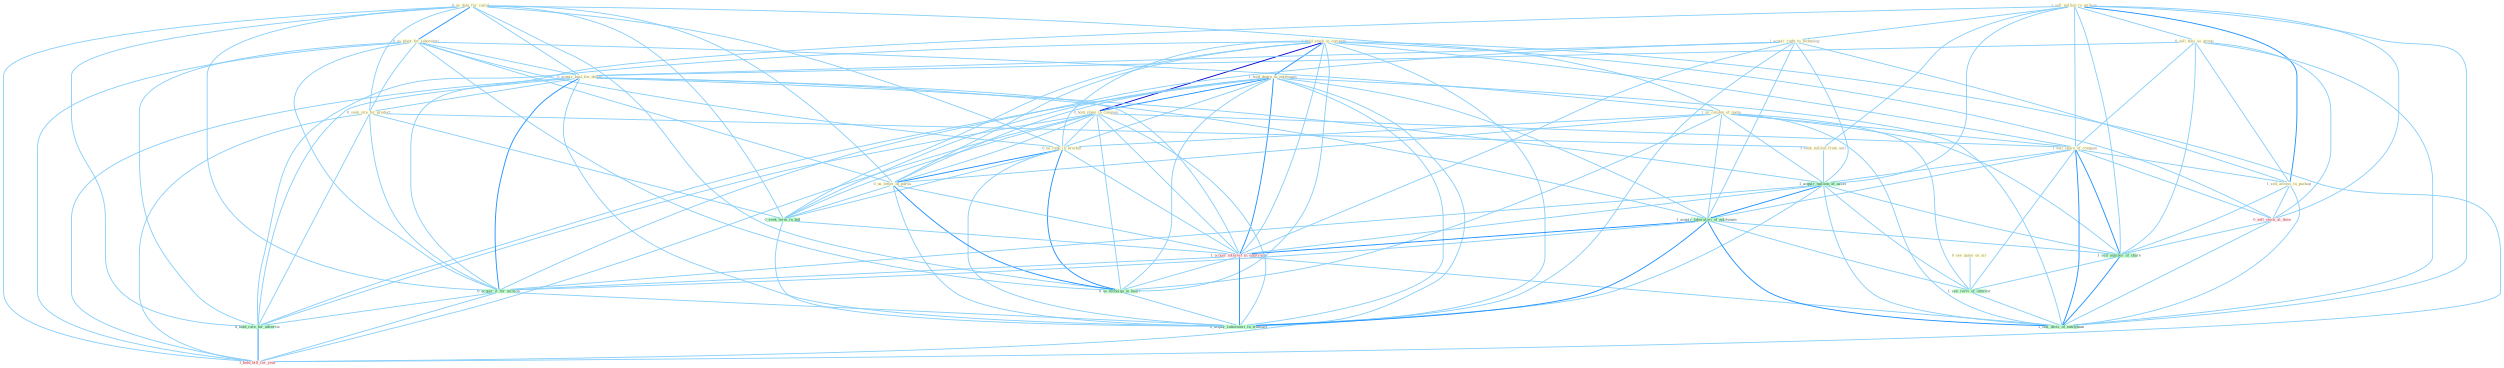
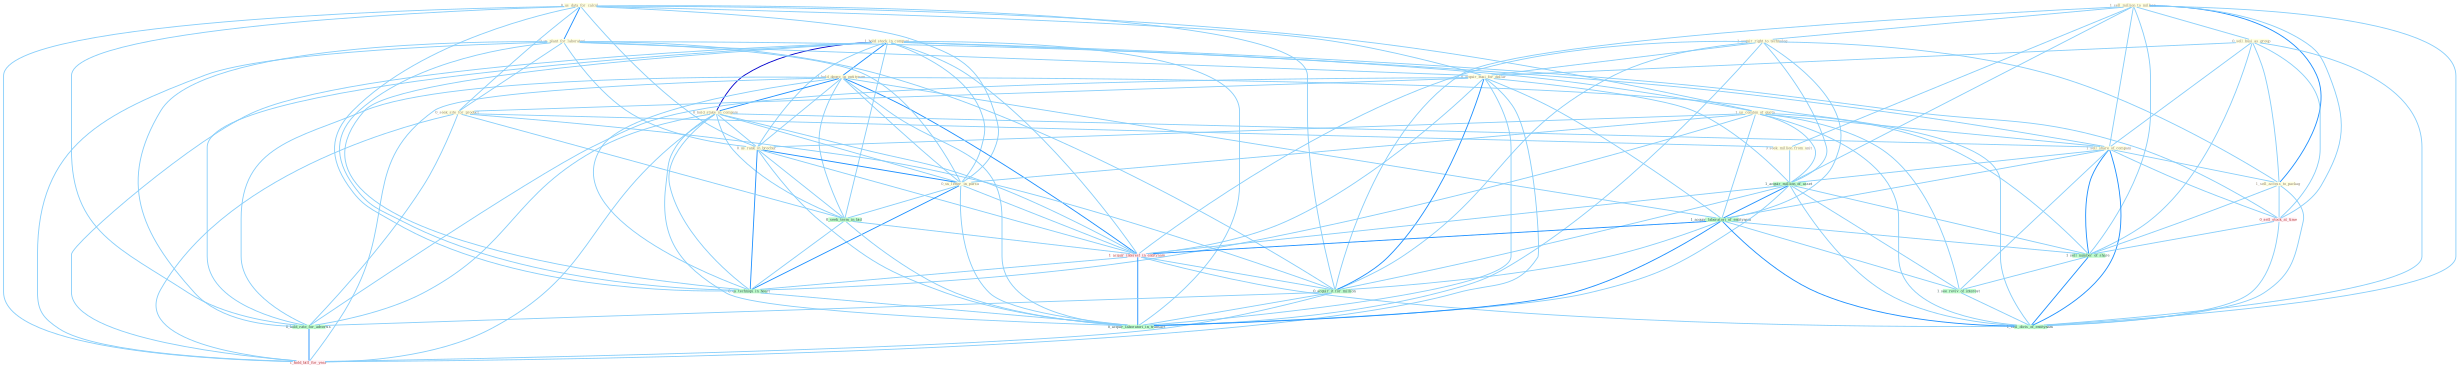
edge "0_us_data_for_calcul" -- "0_seek_term_in_bid": now "0_us_techniqu_in_heart" -- "0_seek_term_in_bid"
node "0_see_game_on_air": removed
